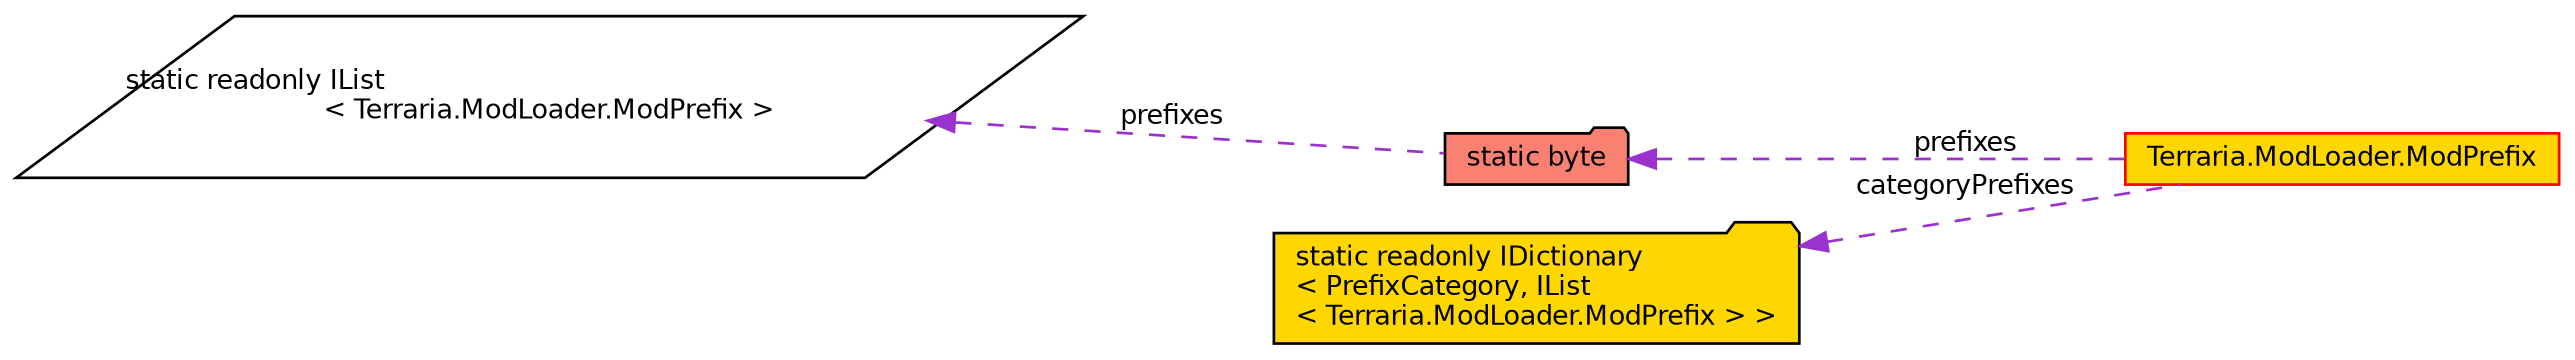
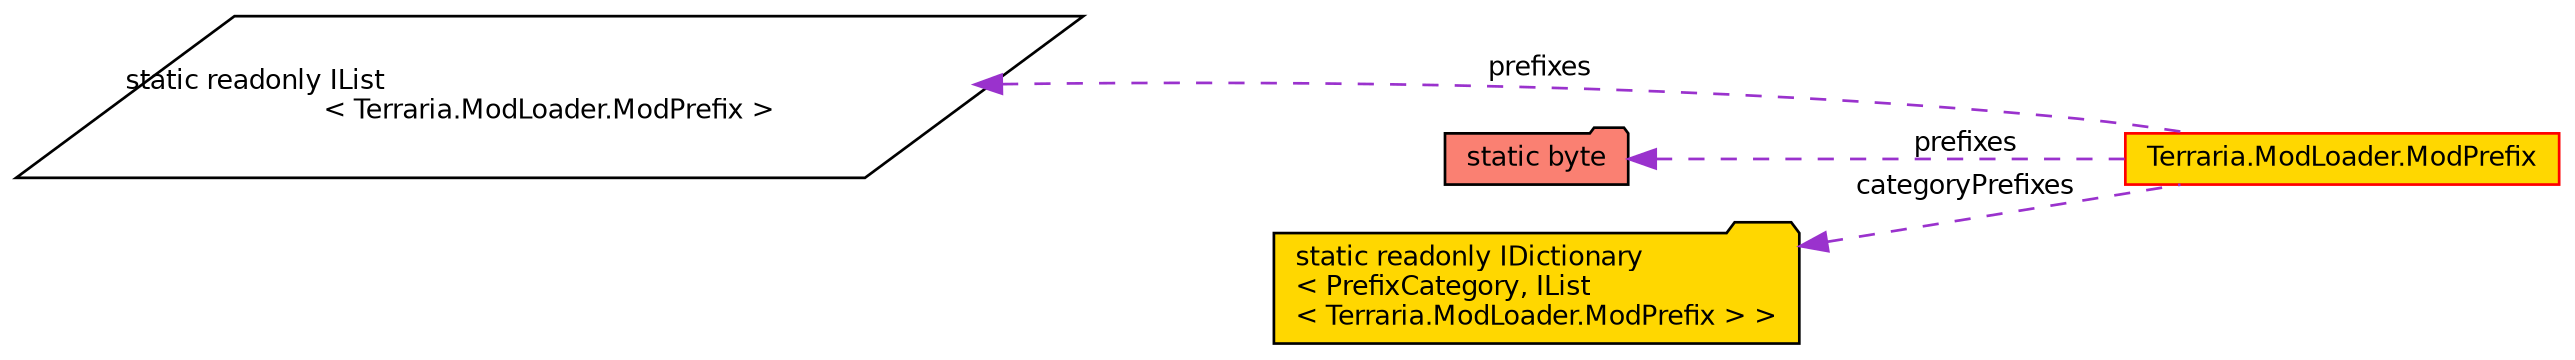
edge "static byte" -> "static readonly IList < Terraria.ModLoader.ModPrefix >": now "Terraria.ModLoader.ModPrefix" -> "static readonly IList < Terraria.ModLoader.ModPrefix >"
